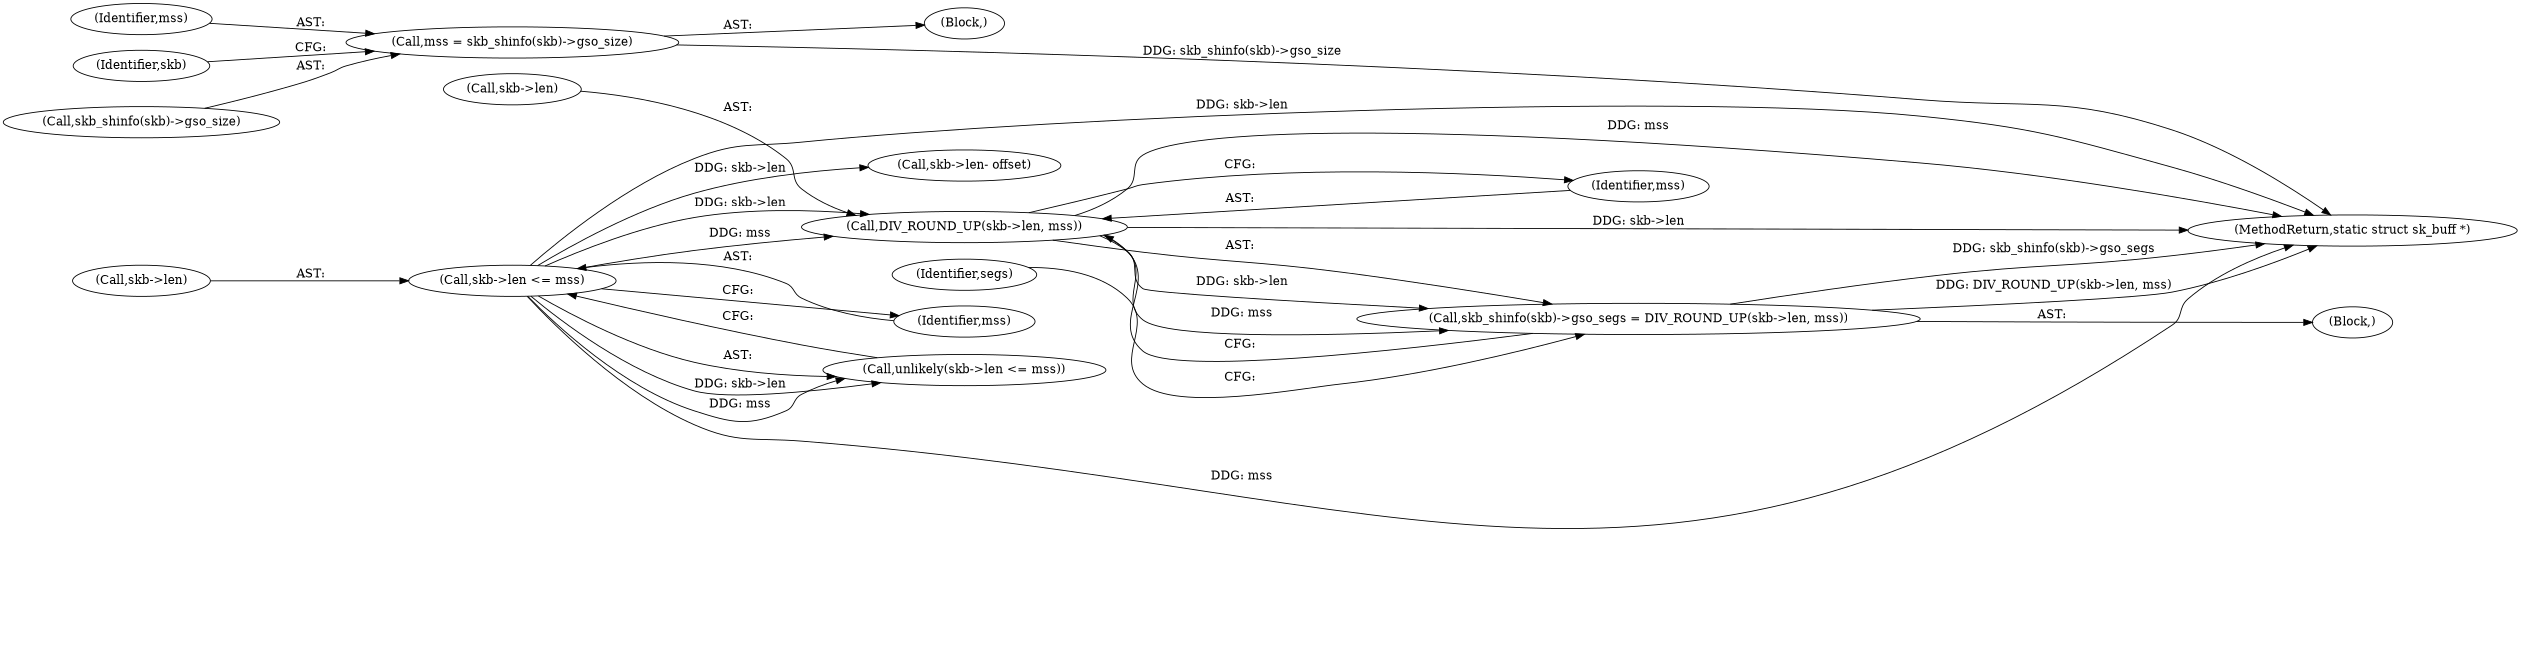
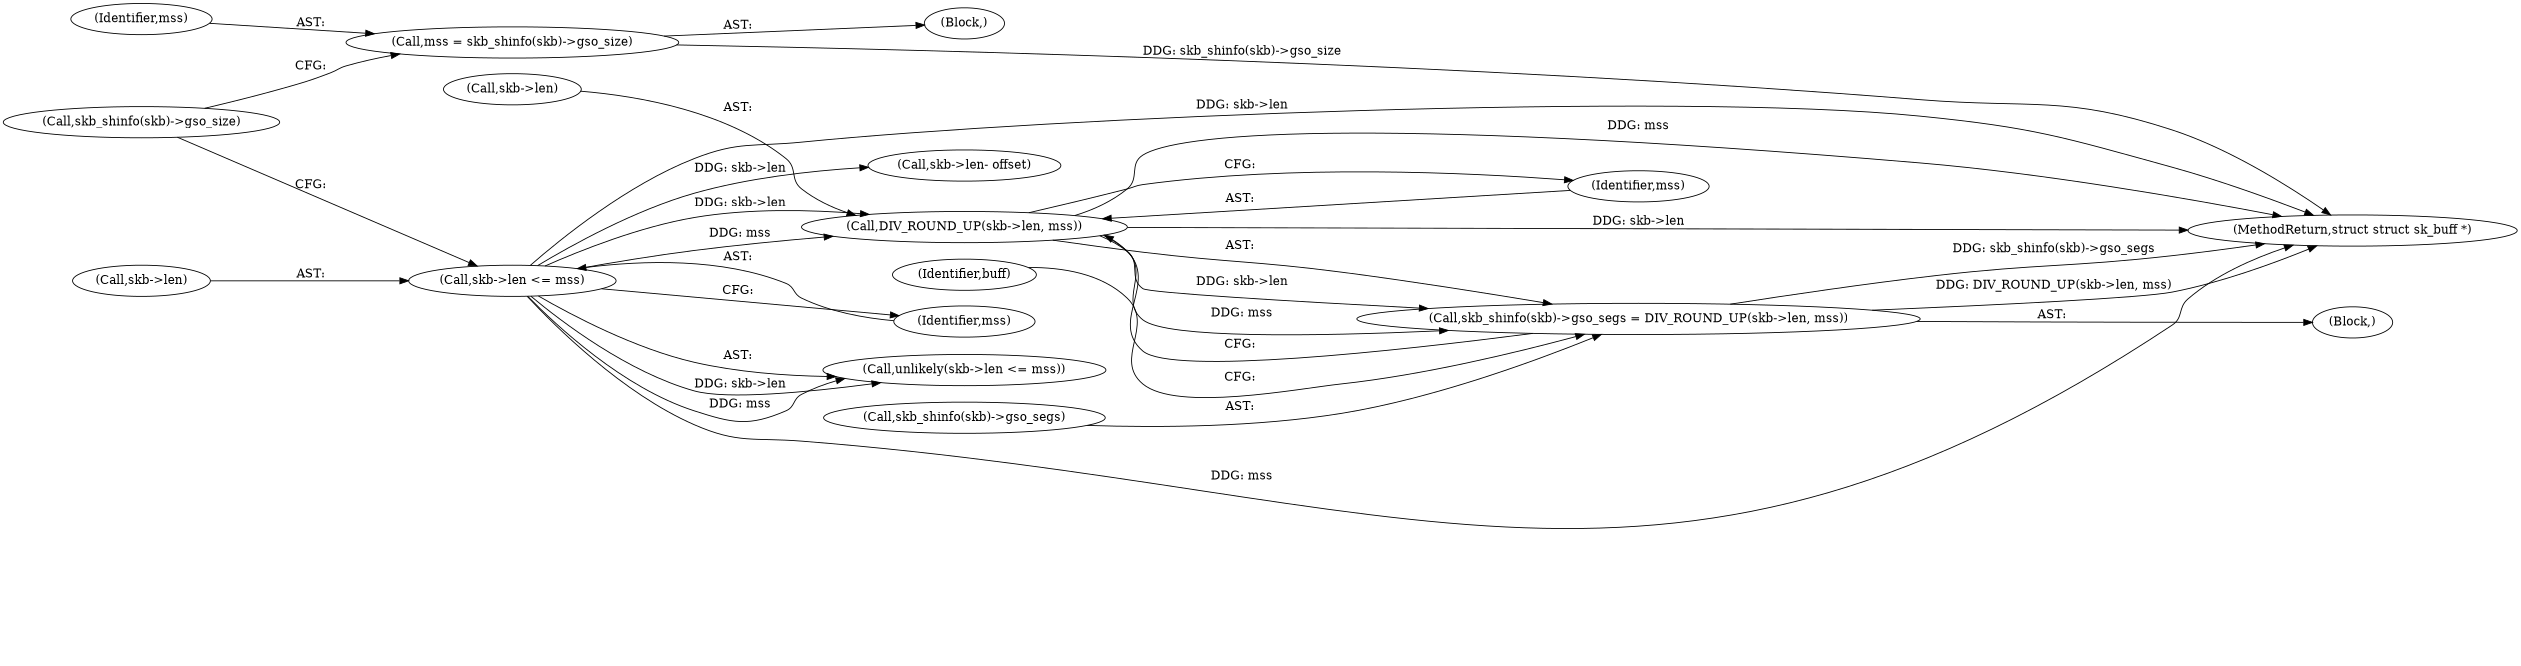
node "(Identifier,skb)": removed
edge "(Call,skb_shinfo(skb)->gso_size)" -> "(Call,mss = skb_shinfo(skb)->gso_size)": label "AST: " -> "CFG: "
node "(MethodReturn,static struct sk_buff *)": label "(MethodReturn,static struct sk_buff *)" -> "(MethodReturn,struct struct sk_buff *)"
node "(Identifier,segs)": label "(Identifier,segs)" -> "(Identifier,buff)"
edge "(Call,unlikely(skb->len <= mss))" -> "(Call,skb->len <= mss)": now "(Call,skb_shinfo(skb)->gso_size)" -> "(Call,skb->len <= mss)"
node "(Call,skb_shinfo(skb)->gso_segs)": added
